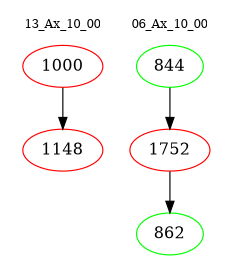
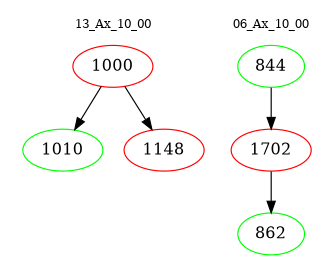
node "1010": added
node "1752": label "1752" -> "1702"
